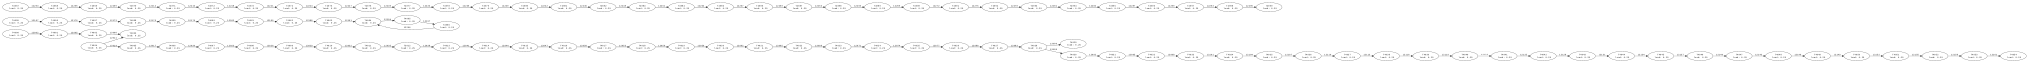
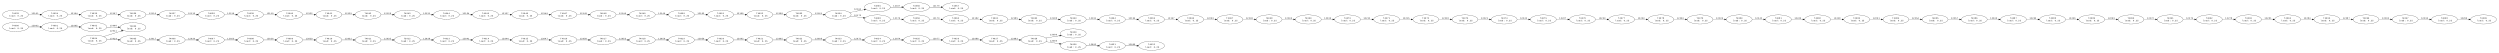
edge "T4054 load: 0.26" -> "T4055 load: 0.25": added, label "12164"
edge "T4057 load: 0.25" -> "T4058 load: 0.25": now "T4054 load: 0.26" -> "T4058 load: 0.25"
edge "T4066 load: 0.25" -> "T4064 load: 0.25": now "T4066 load: 0.25" -> "T4067 load: 0.25"
edge "T4032 load: 0.25" -> "T4033 load: 0.25": removed, label "12098"
